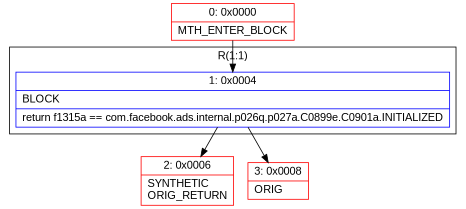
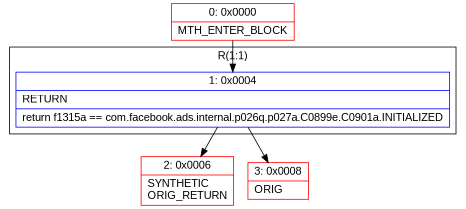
node "1: 0x0004": text "BLOCK" -> "RETURN"
